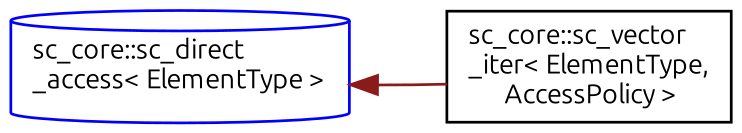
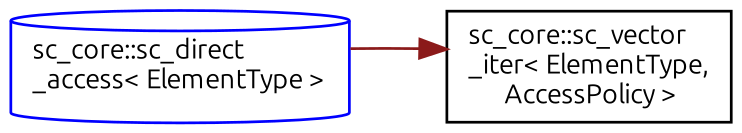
edge "sc_core::sc_vector _iter< ElementType, AccessPolicy >" -> "sc_core::sc_direct _access< ElementType >": reversed
